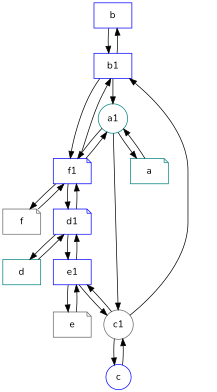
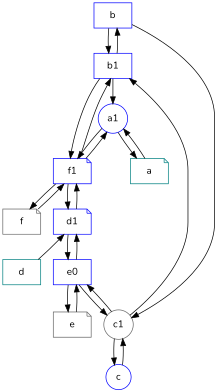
node "a1": color teal -> blue
edge "a1" -> "c1": now "b" -> "c1"
edge "d1" -> "d": removed
node "e1": label "e1" -> "e0"
